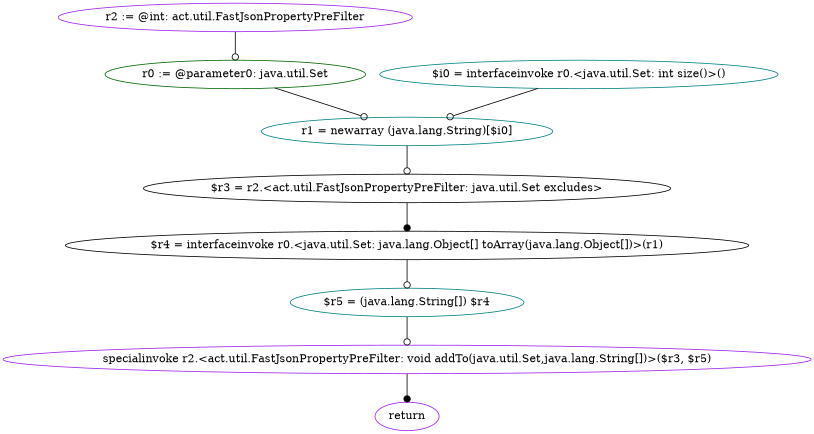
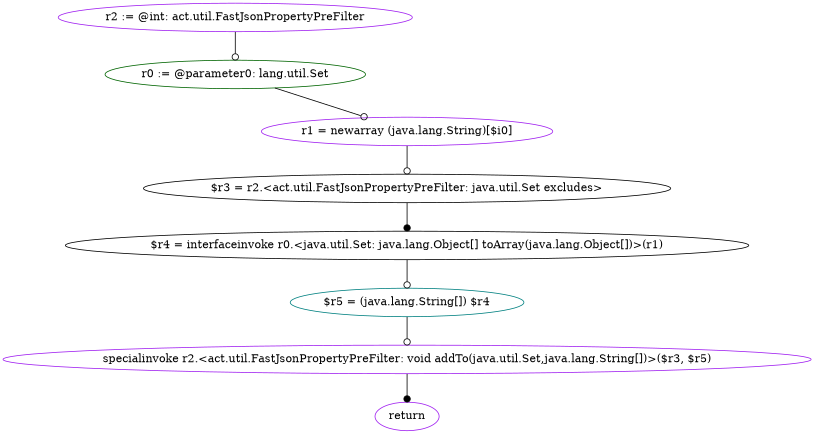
node "r0 := @parameter0: java.util.Set": label "r0 := @parameter0: java.util.Set" -> "r0 := @parameter0: lang.util.Set"
node "$i0 = interfaceinvoke r0.<java.util.Set: int size()>()": removed
node "r1 = newarray (java.lang.String)[$i0]": color teal -> purple
